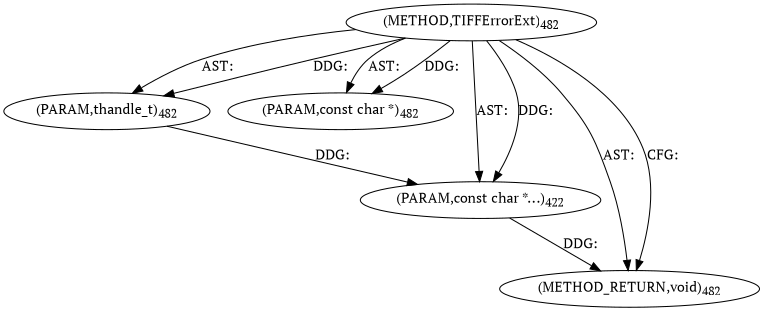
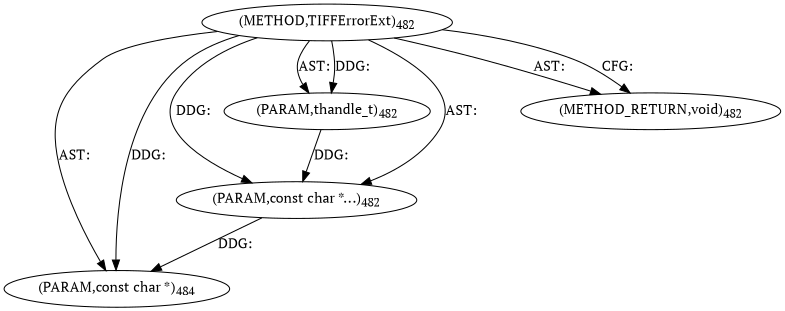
node "(PARAM,const char *)": text "482" -> "484"
node "(PARAM,const char *...)": text "422" -> "482"
edge "(PARAM,const char *...)" -> "(METHOD_RETURN,void)": now "(PARAM,const char *...)" -> "(PARAM,const char *)"
